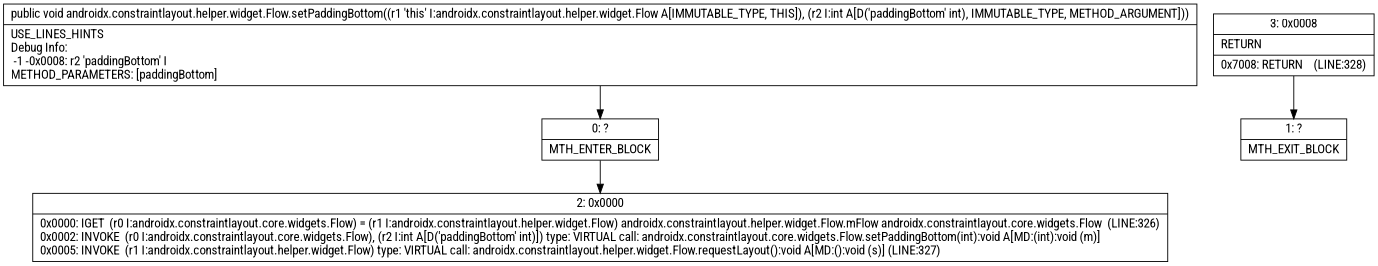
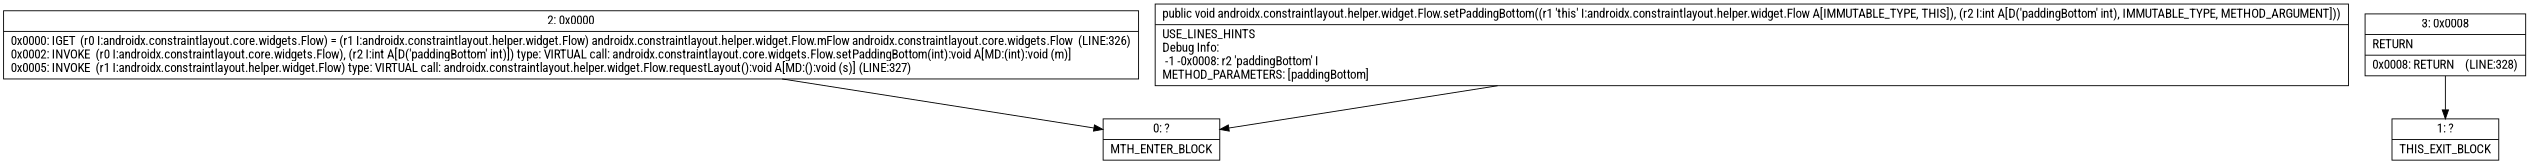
node "3: 0x0008": text "0x7008: RETURN    (LINE:328)" -> "0x0008: RETURN    (LINE:328)"
node "1: ?": text "MTH_EXIT_BLOCK" -> "THIS_EXIT_BLOCK"
edge "0: ?" -> "2: 0x0000": reversed
